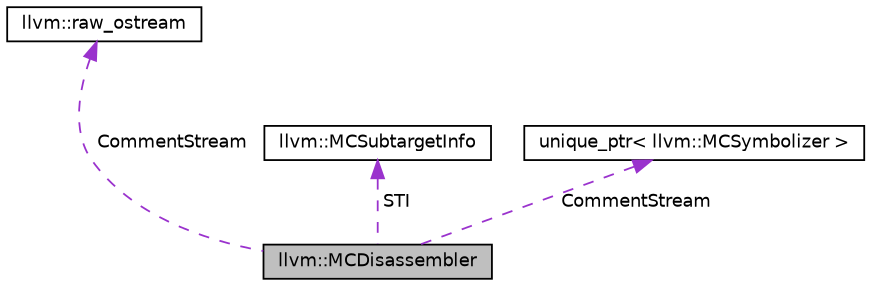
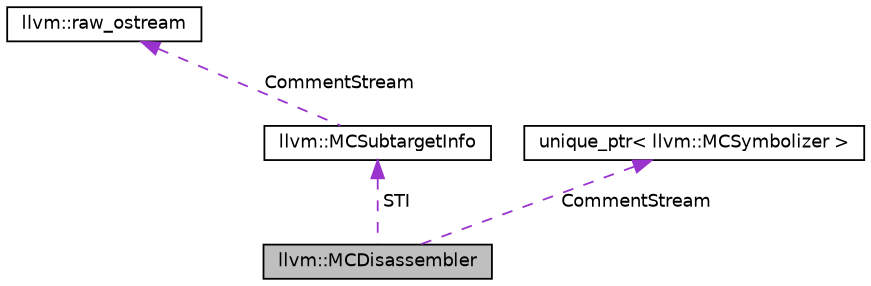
edge "llvm::MCDisassembler" -> "llvm::raw_ostream": now "llvm::MCSubtargetInfo" -> "llvm::raw_ostream"
